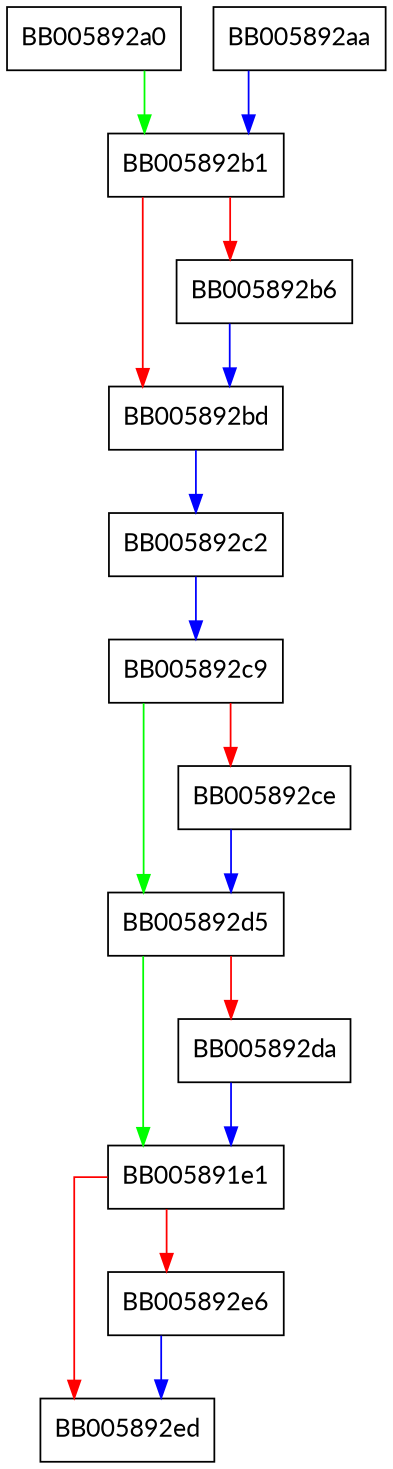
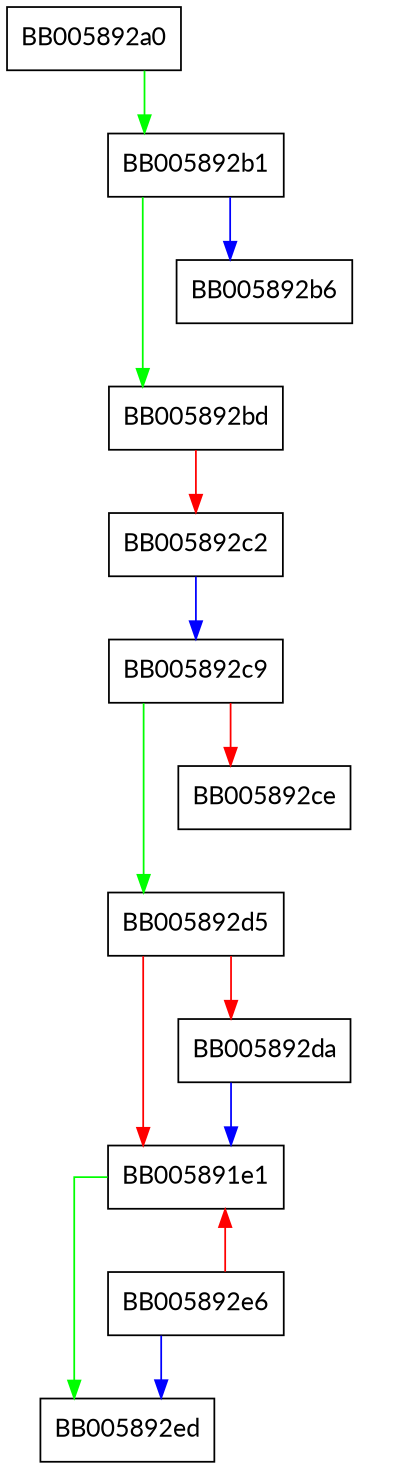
node "BB005892aa": removed
edge "BB005892b1" -> "BB005892b6": color red -> blue
edge "BB005892b1" -> "BB005892bd": color red -> green
edge "BB005892b6" -> "BB005892bd": removed
edge "BB005892bd" -> "BB005892c2": color blue -> red
edge "BB005892ce" -> "BB005892d5": removed
edge "BB005892d5" -> "BB005891e1": color green -> red
edge "BB005891e1" -> "BB005892e6": reversed
edge "BB005891e1" -> "BB005892ed": color red -> green
